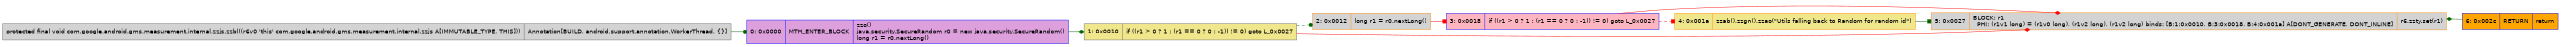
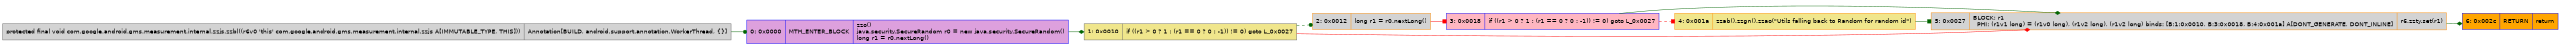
edge "3: 0x0018" -> "5: 0x0027": color red -> darkgreen
edge "6: 0x002c" -> "5: 0x0027": reversed
